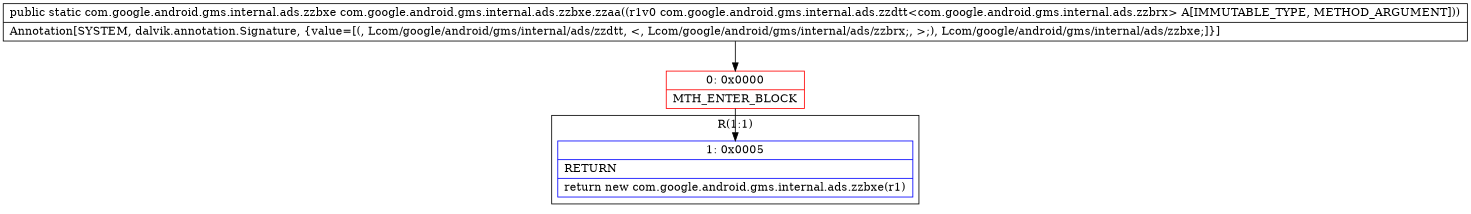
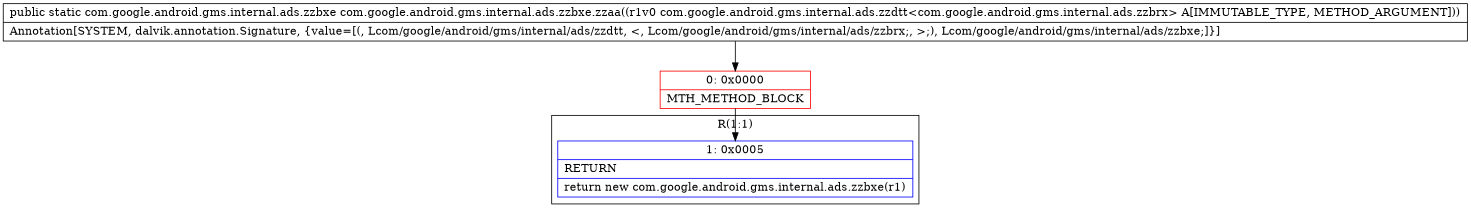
node "0: 0x0000": text "MTH_ENTER_BLOCK" -> "MTH_METHOD_BLOCK"
